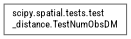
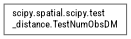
node "scipy.spatial.tests.test _distance.TestNumObsDM": label "scipy.spatial.tests.test _distance.TestNumObsDM" -> "scipy.spatial.scipy.test _distance.TestNumObsDM"
